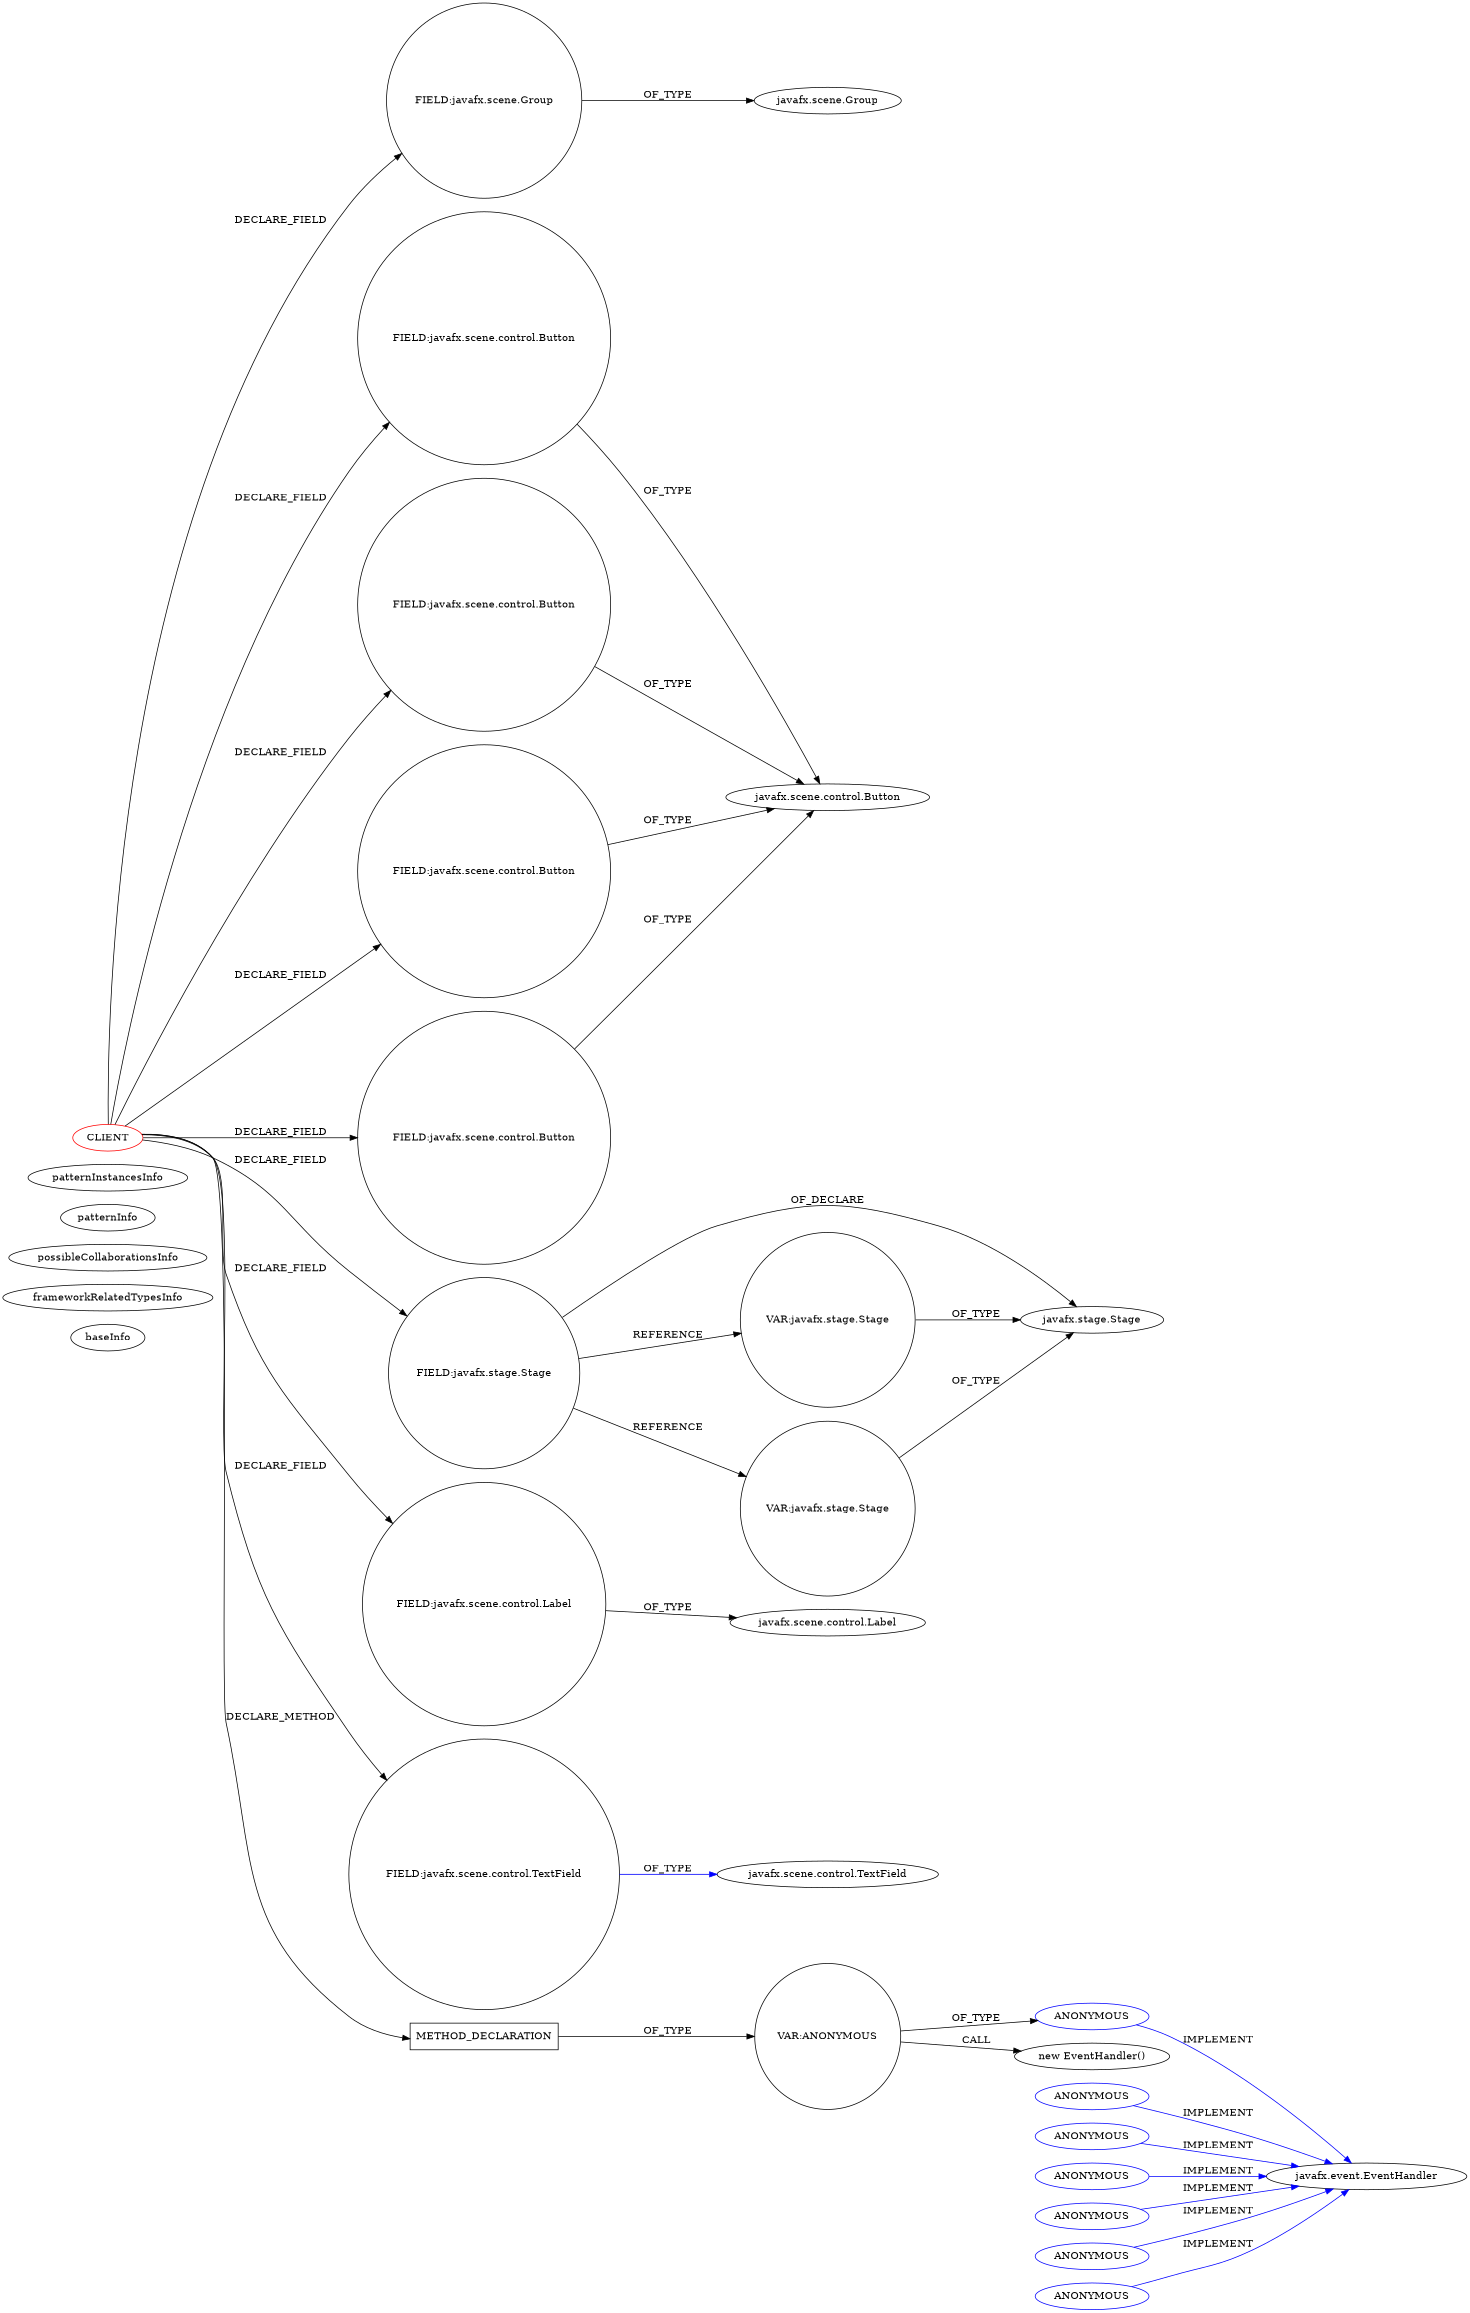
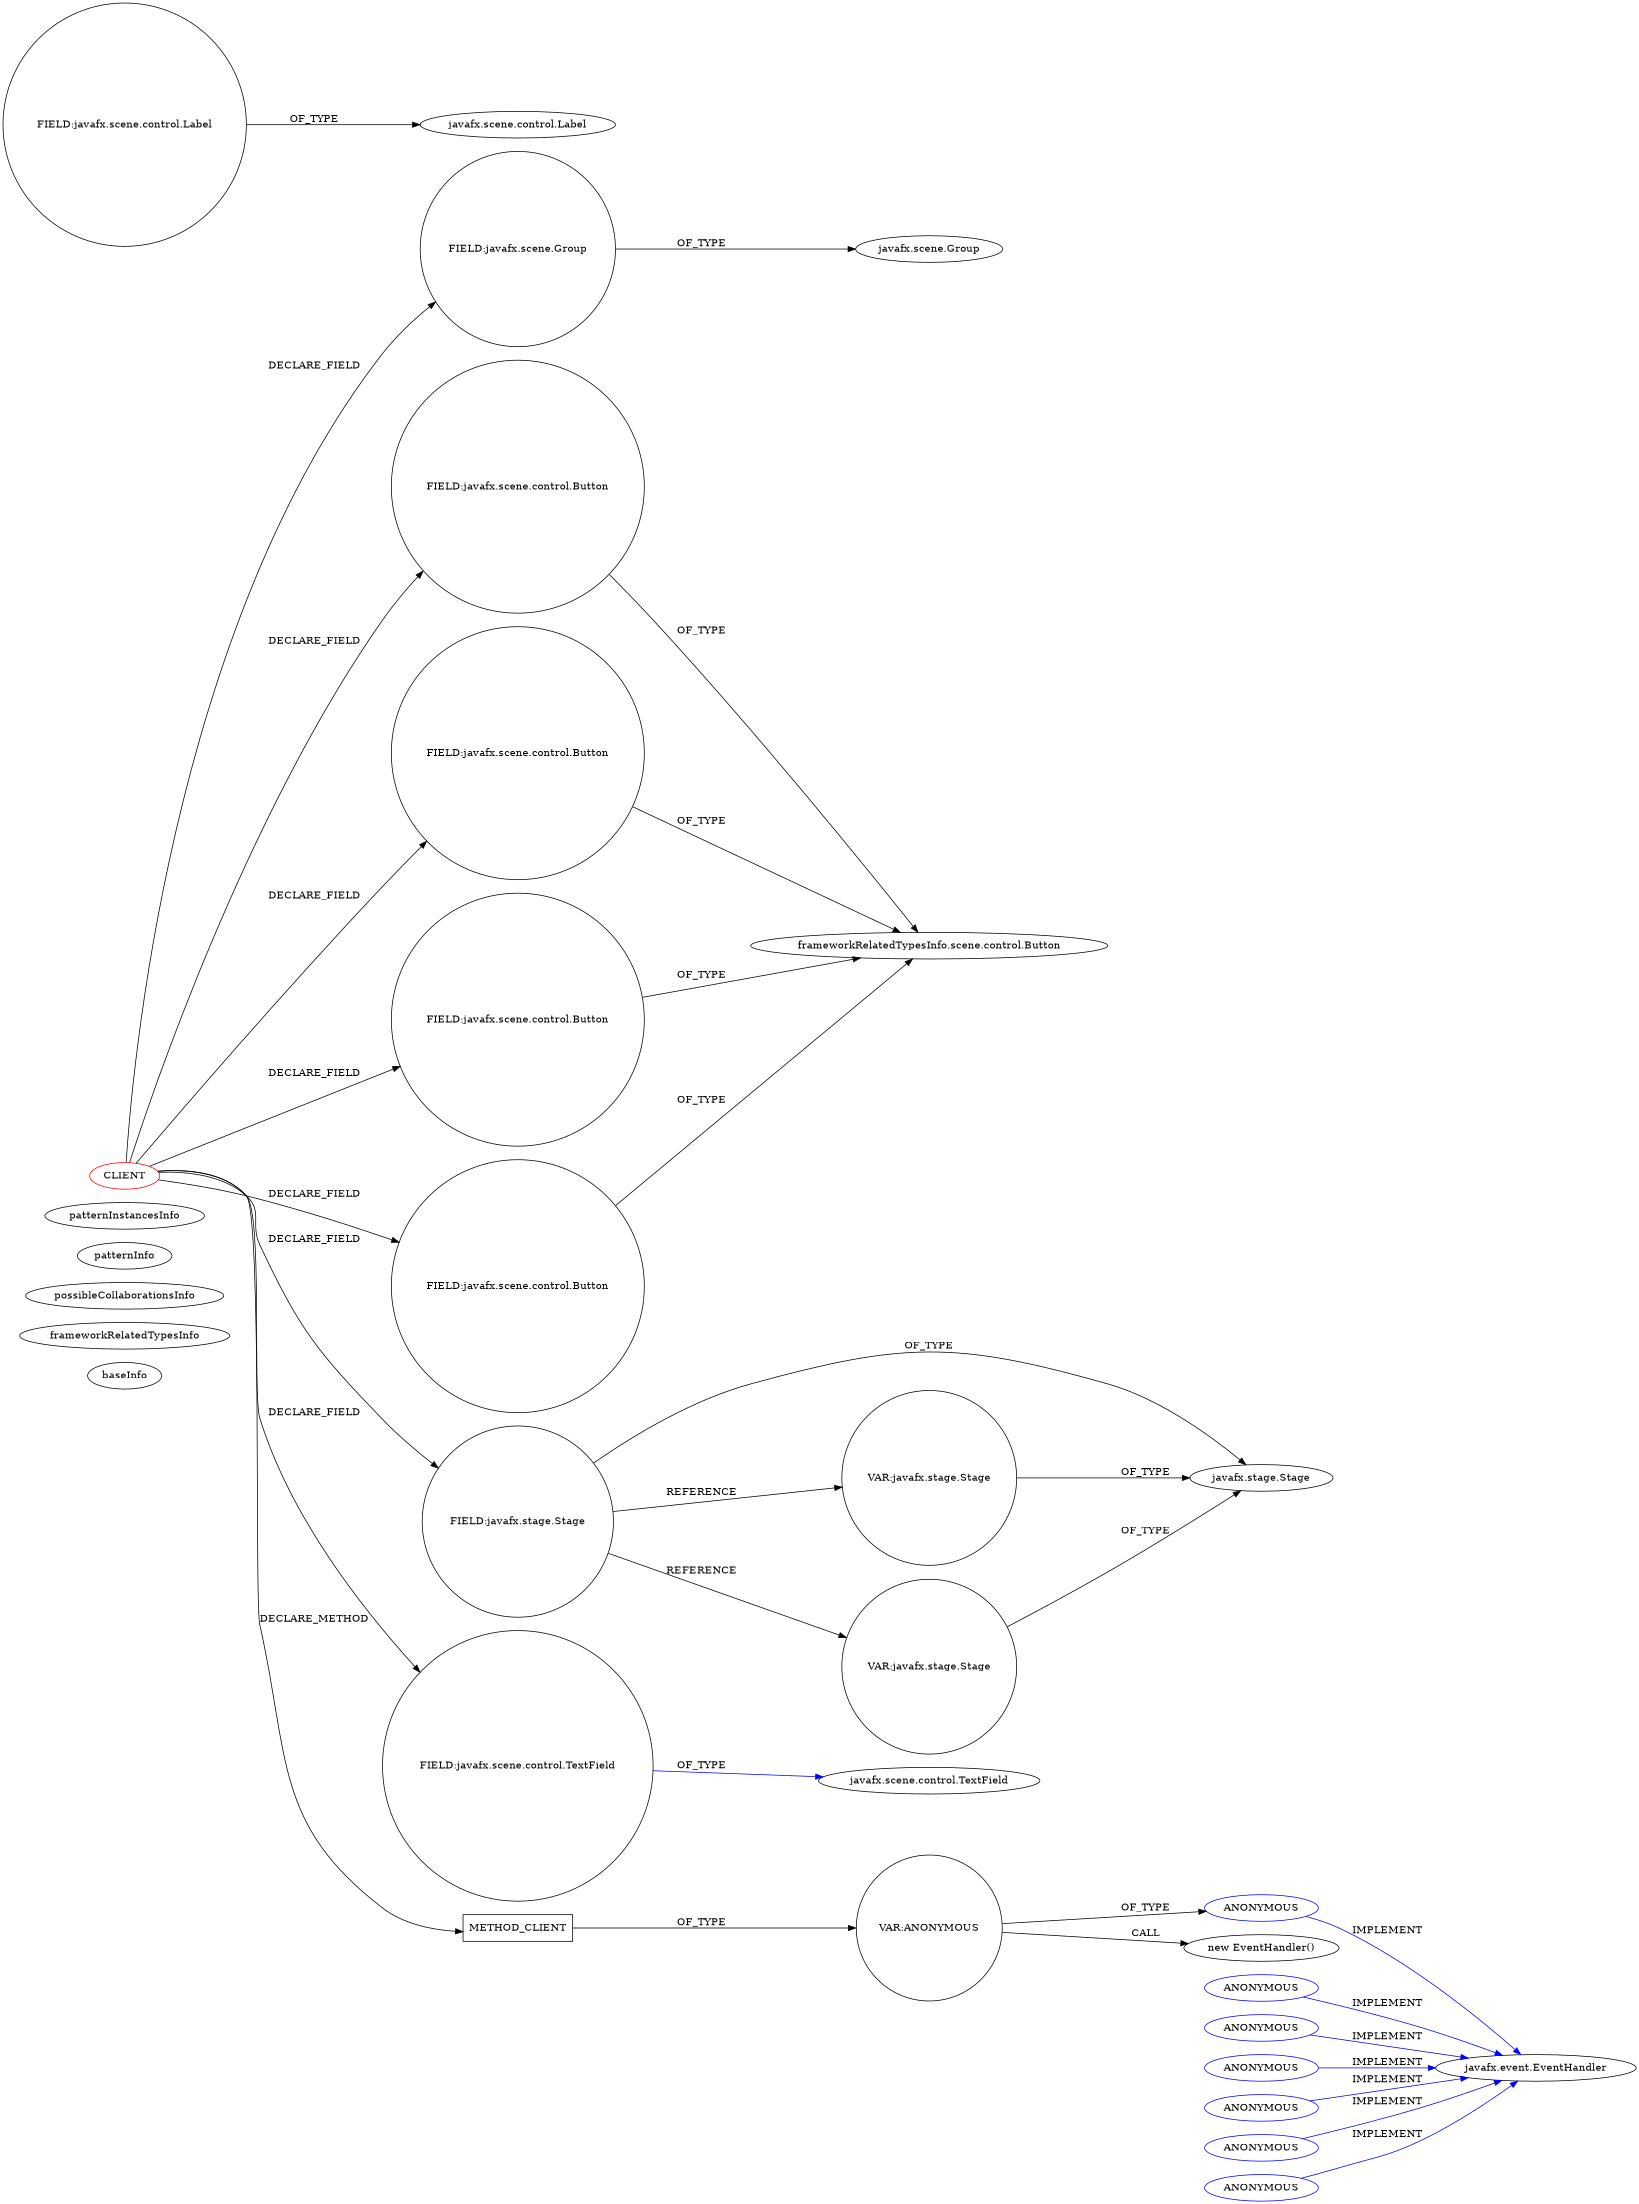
node "javafx.scene.control.Button": label "javafx.scene.control.Button" -> "frameworkRelatedTypesInfo.scene.control.Button"
edge "FIELD:javafx.stage.Stage" -> "javafx.stage.Stage": label "OF_DECLARE" -> "OF_TYPE"
edge "CLIENT" -> "FIELD:javafx.scene.control.Label": removed, label "DECLARE_FIELD"
node "METHOD_DECLARATION": label "METHOD_DECLARATION" -> "METHOD_CLIENT"
